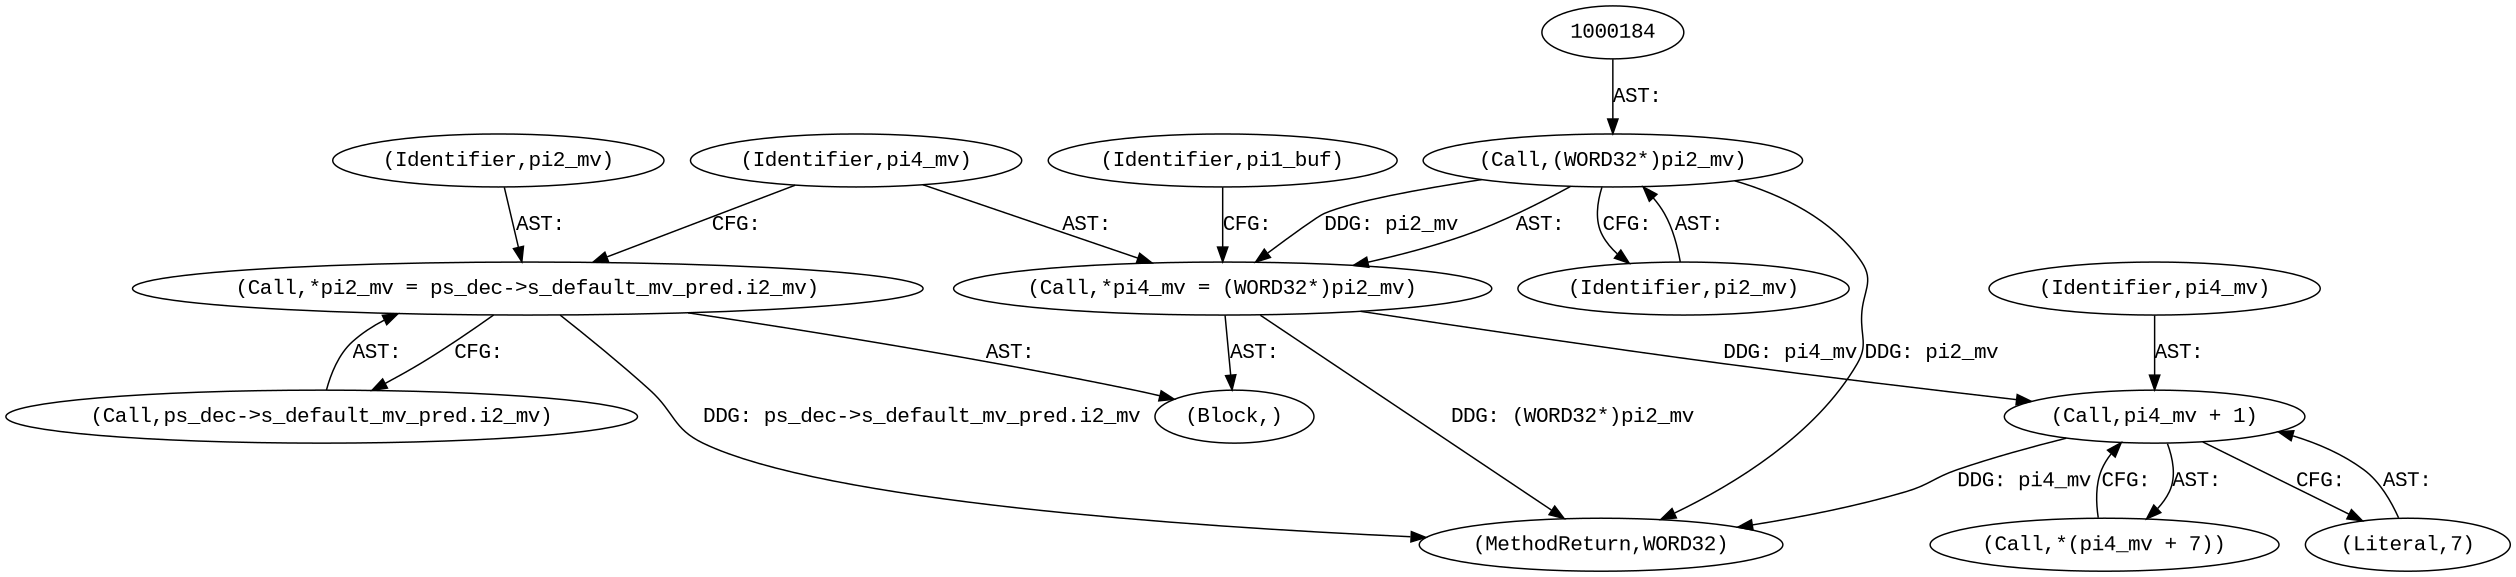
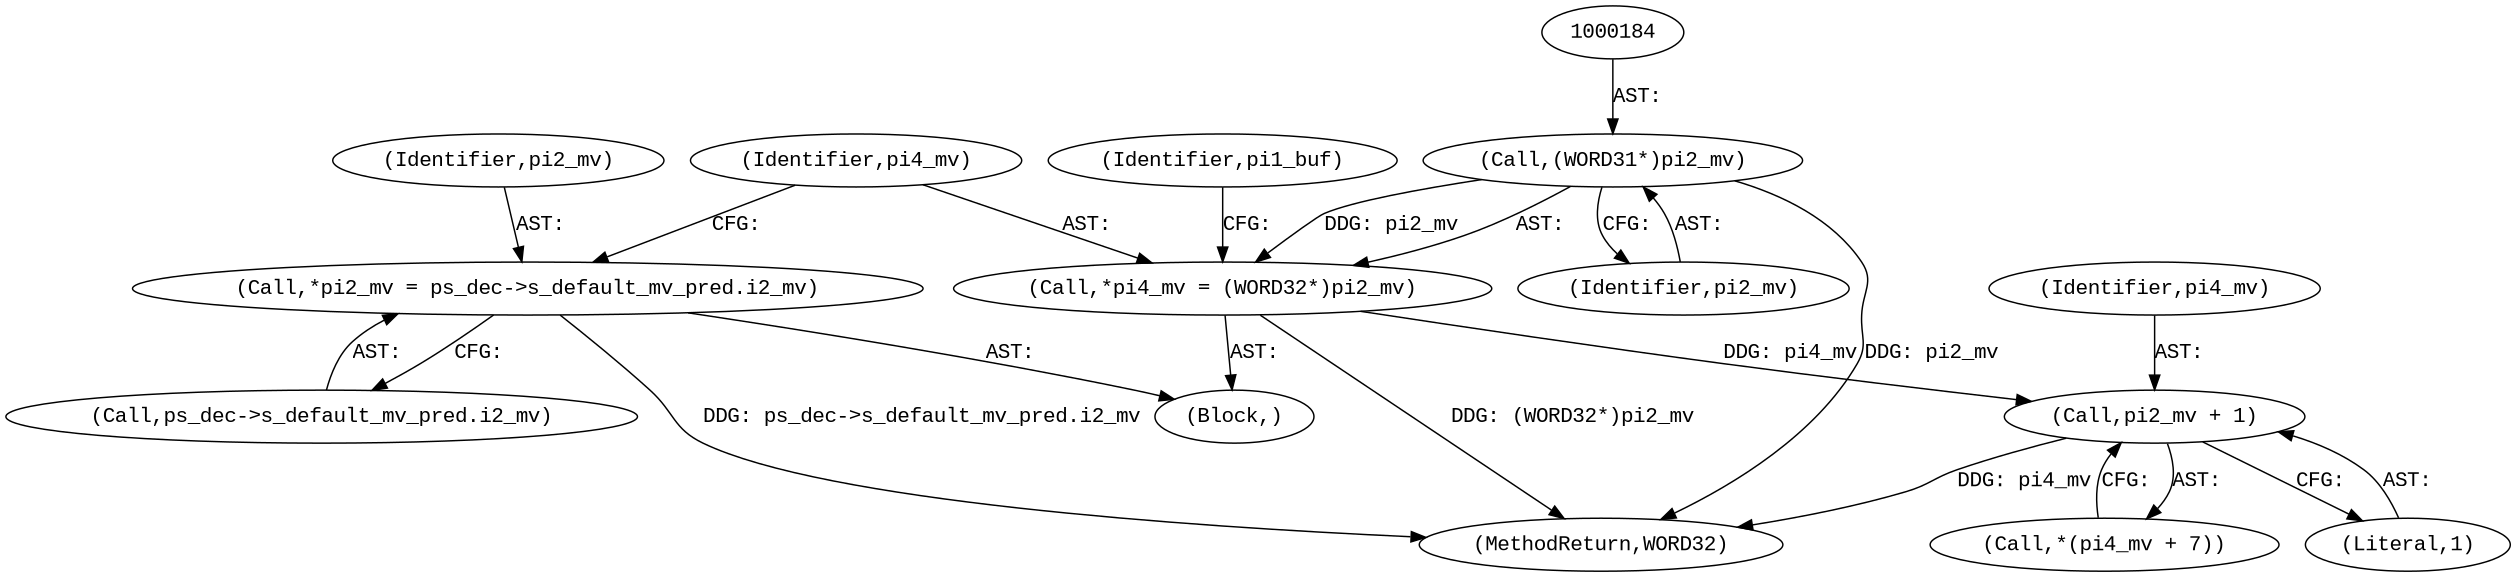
node "(Call,(WORD32*)pi2_mv)": label "(Call,(WORD32*)pi2_mv)" -> "(Call,(WORD31*)pi2_mv)"
node "(Call,pi4_mv + 1)": label "(Call,pi4_mv + 1)" -> "(Call,pi2_mv + 1)"
node "(Literal,7)": label "(Literal,7)" -> "(Literal,1)"
